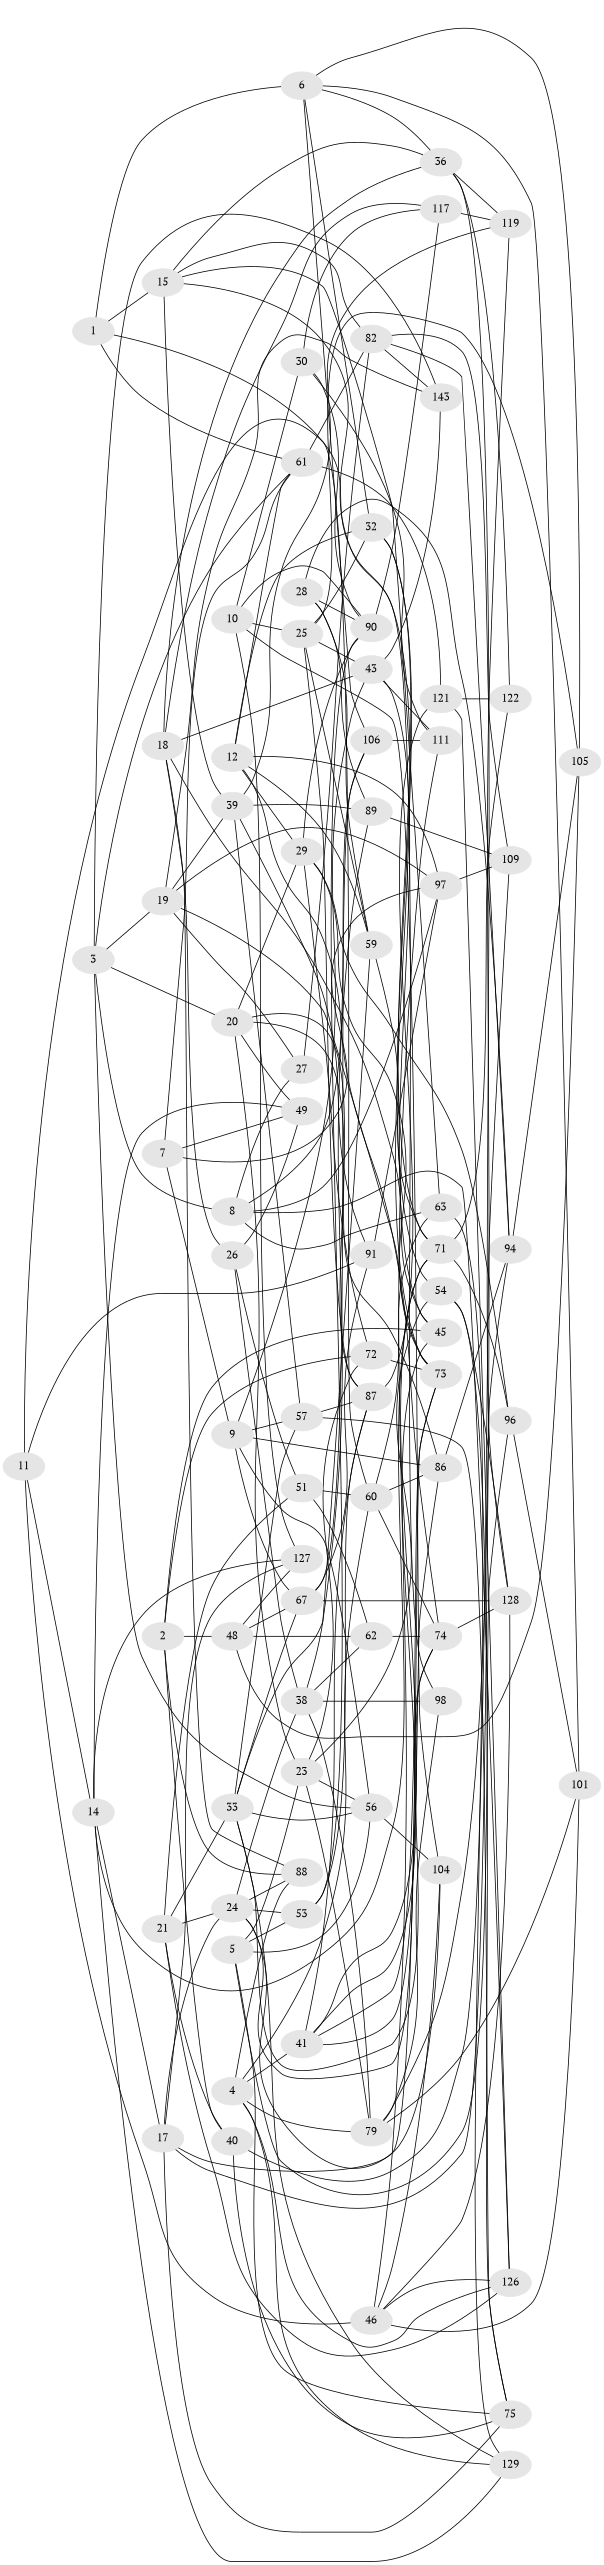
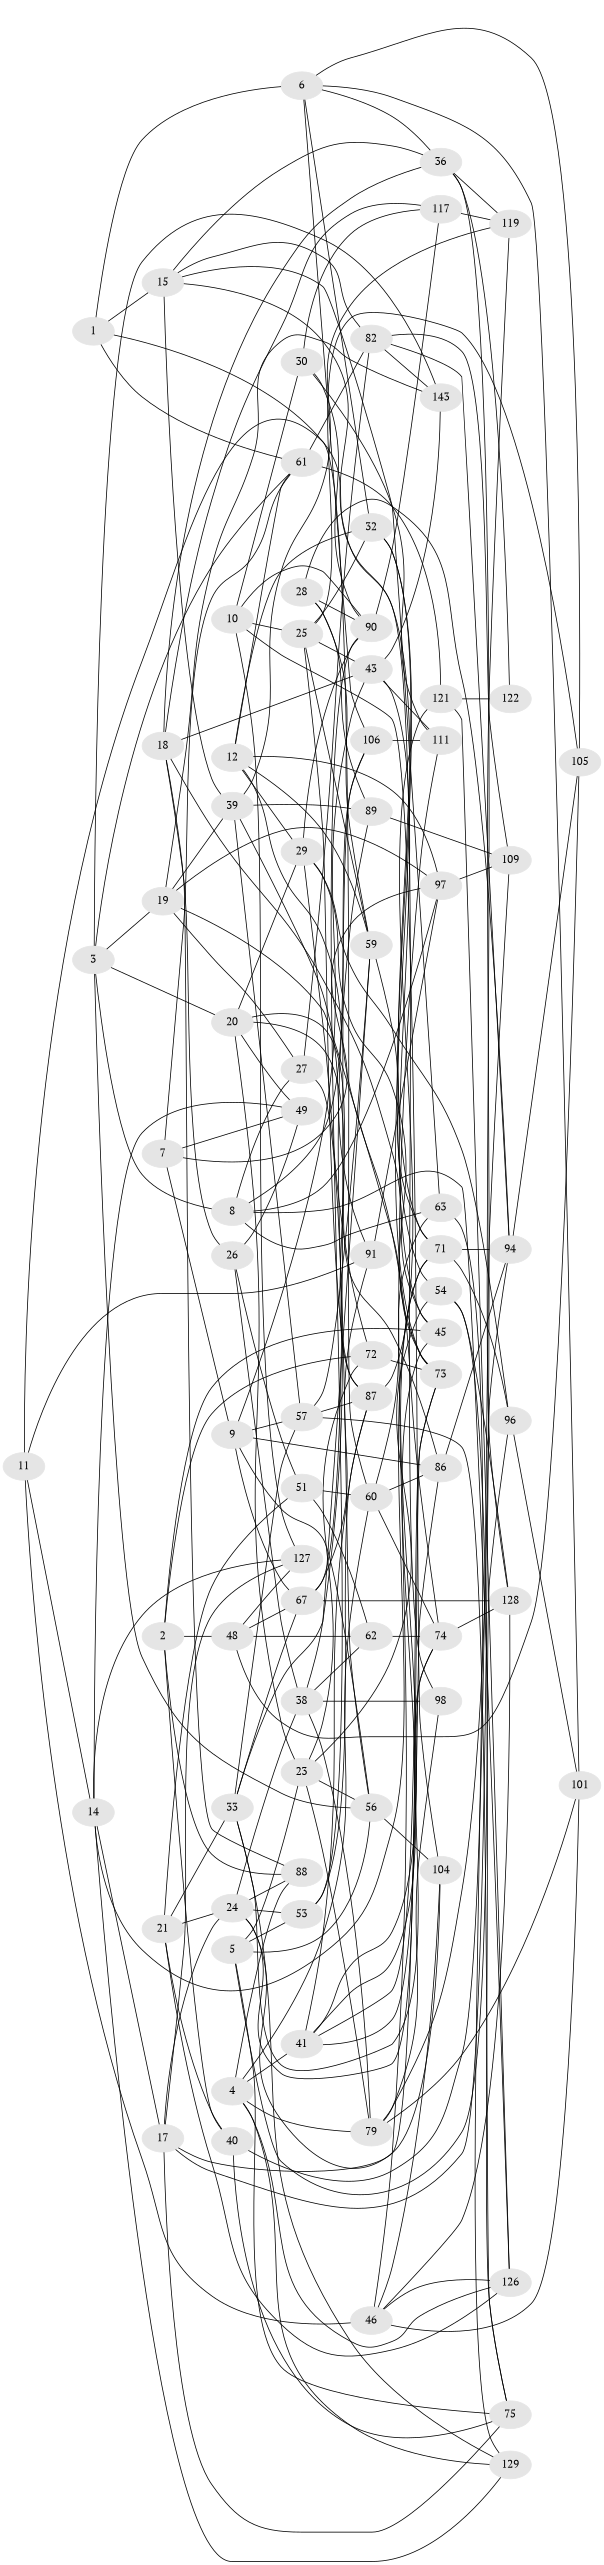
edge "122" -- "71": now "94" -- "71"
edge "59" -- "57": added
edge "33" -- "56": now "27" -- "56"
